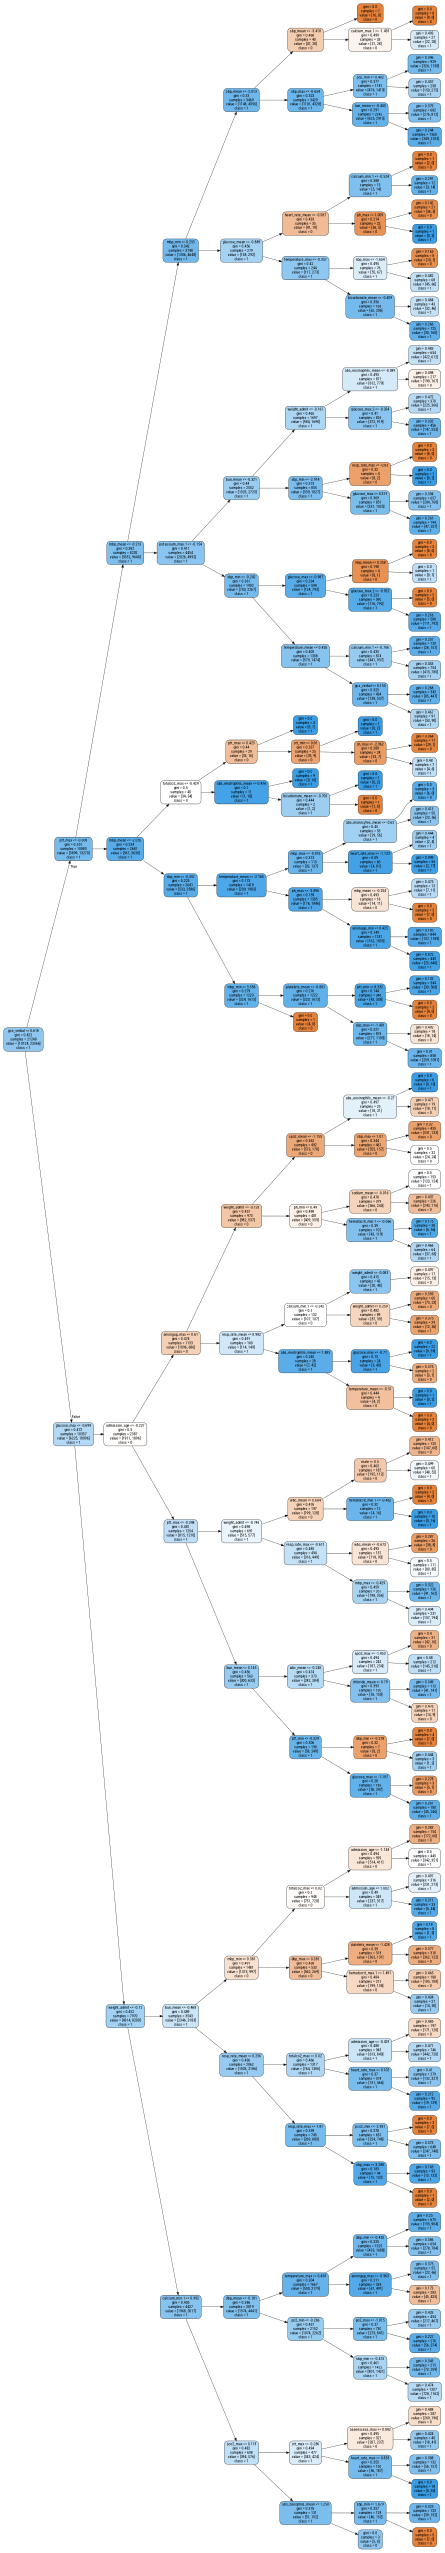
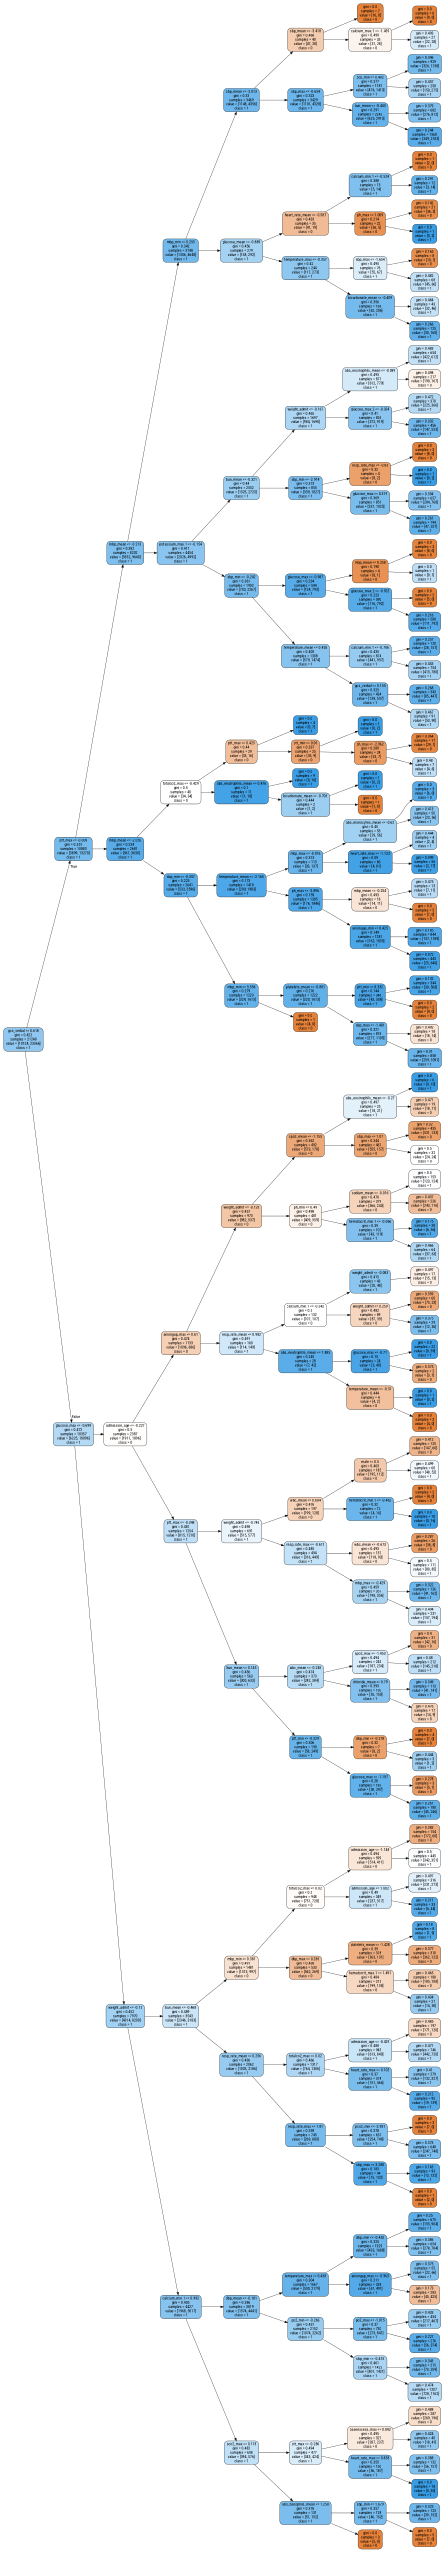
node "gini = 0.375 samples = 29 value = [12, 36] class = 1": fillcolor #eca06a -> #7bbeee
node "gini = 0.0 samples = 3 value = [5, 0] class = 0": fillcolor #89c5f0 -> #e58139
